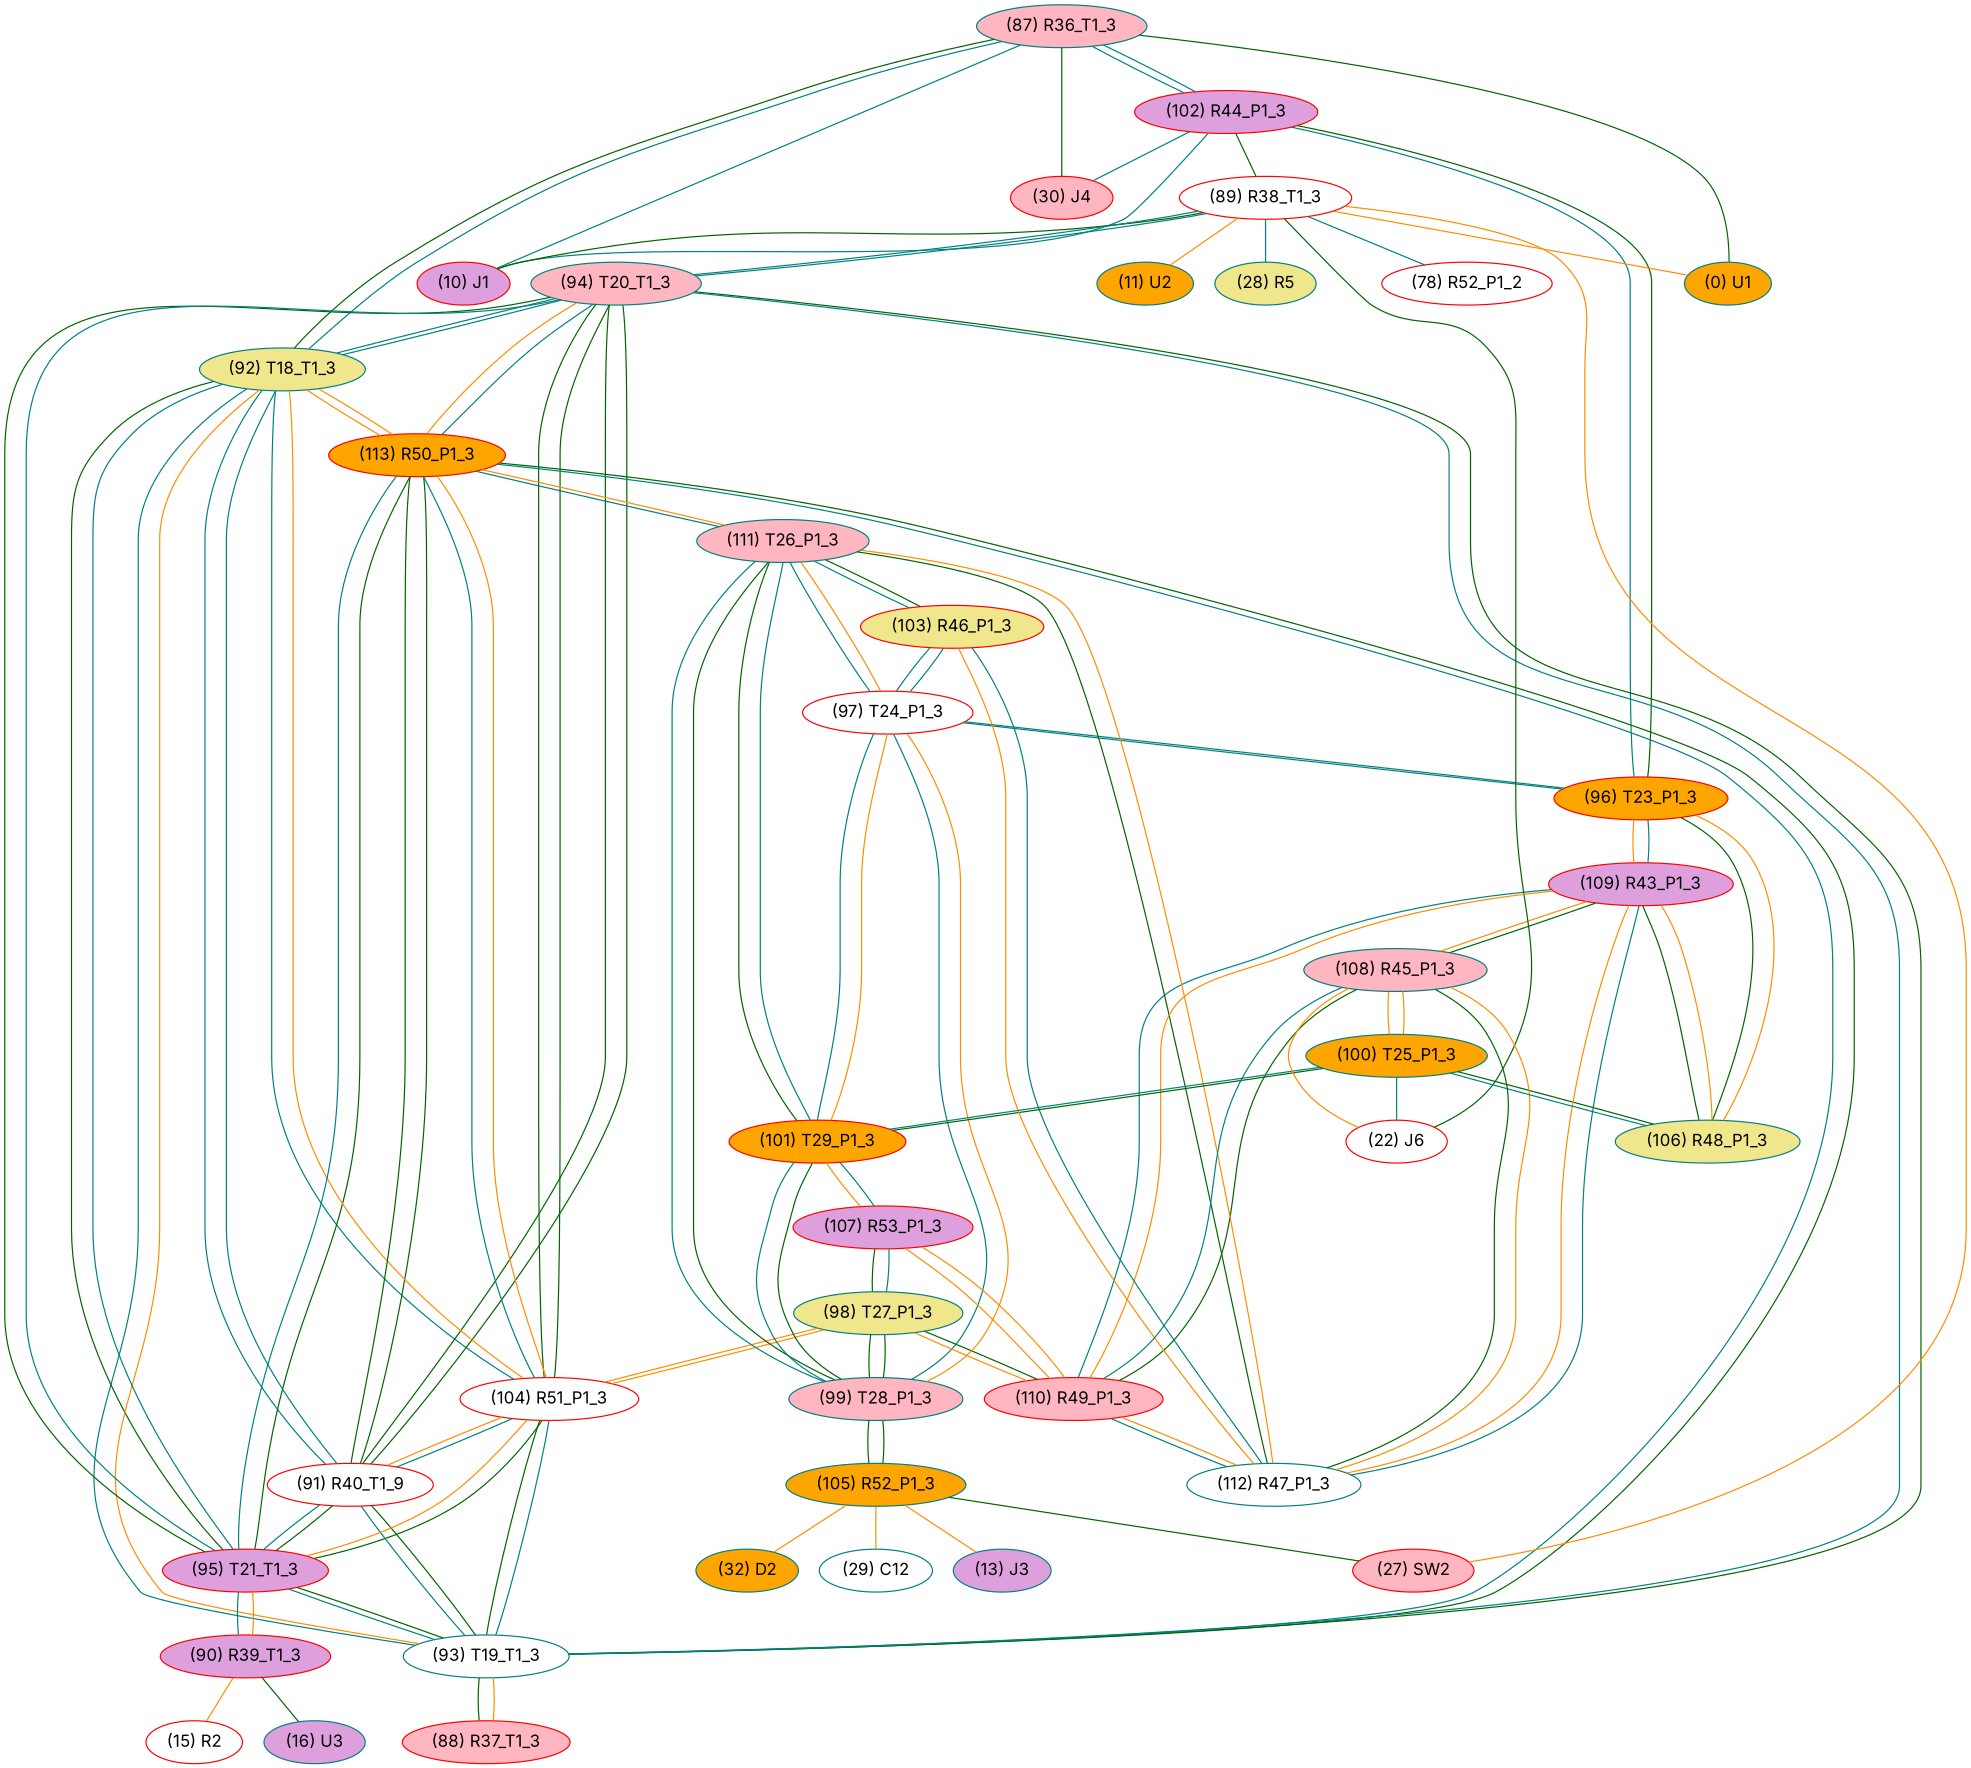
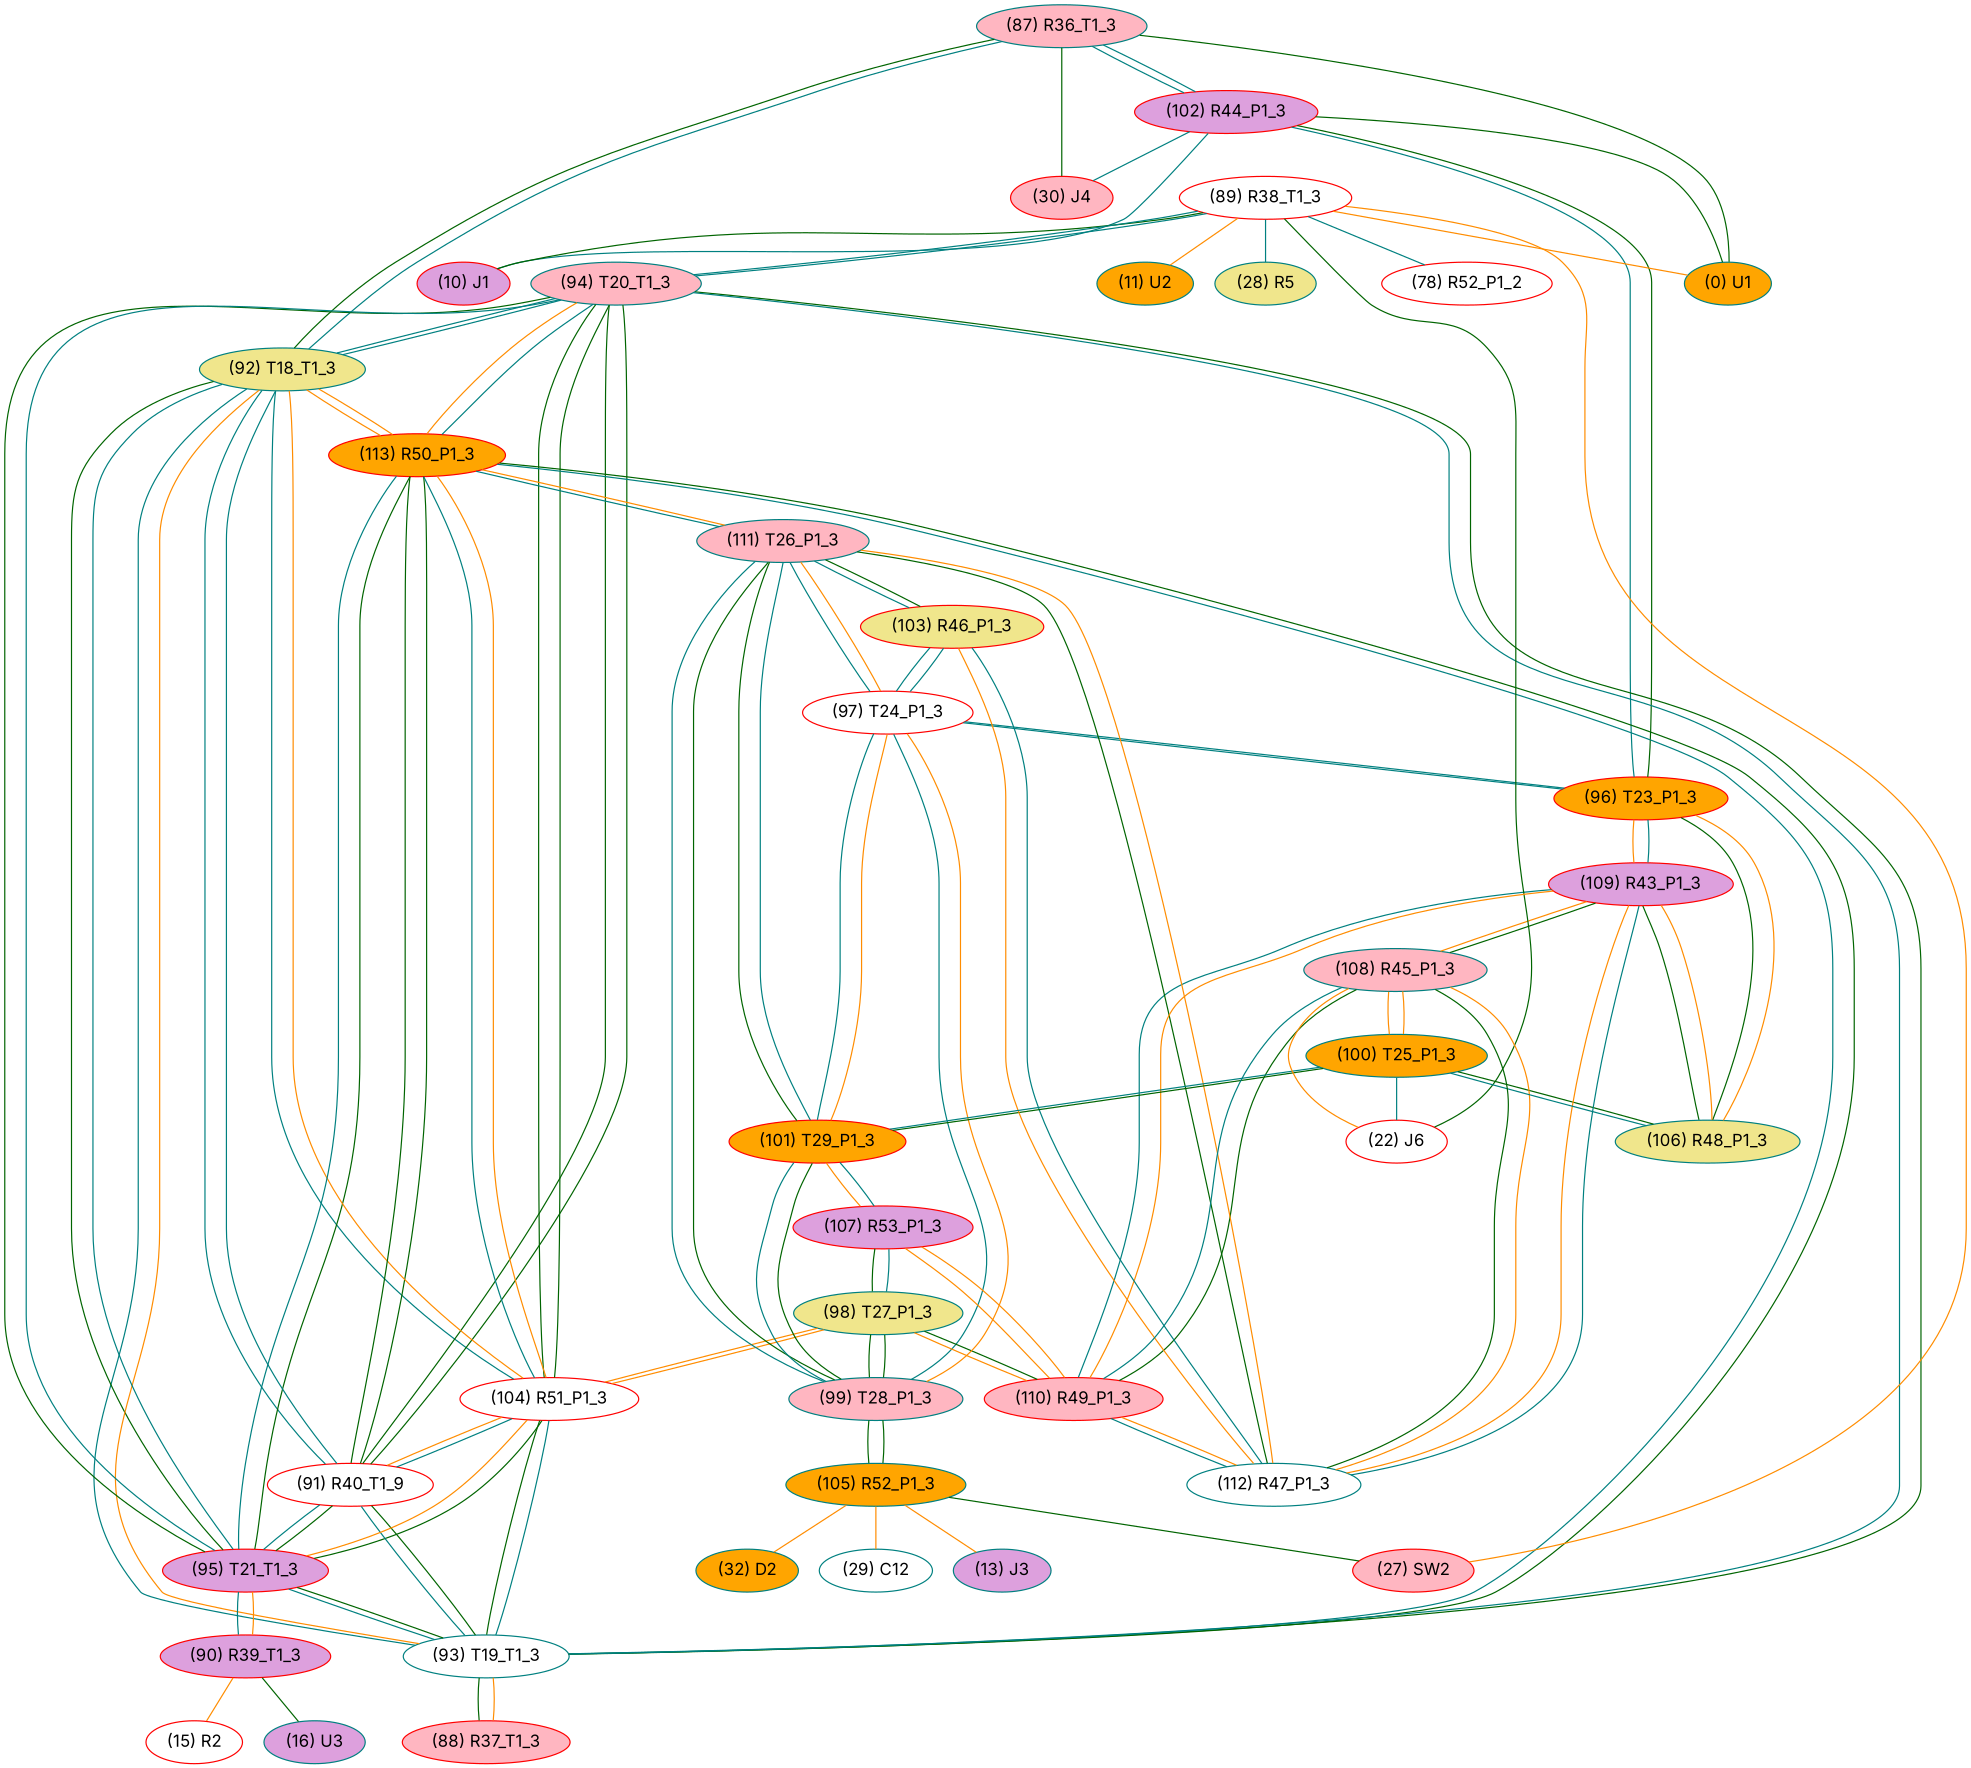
edge "(102) R44_P1_3" -- "(89) R38_T1_3": now "(102) R44_P1_3" -- "(0) U1"
edge "(87) R36_T1_3" -- "(10) J1": removed
